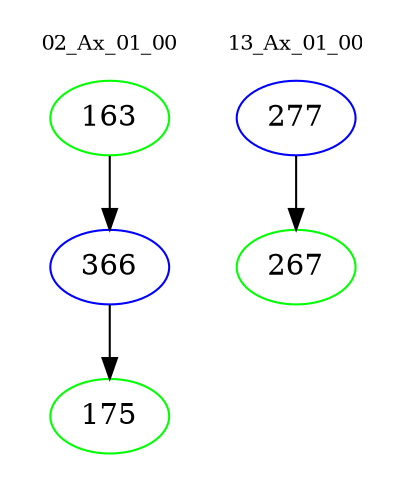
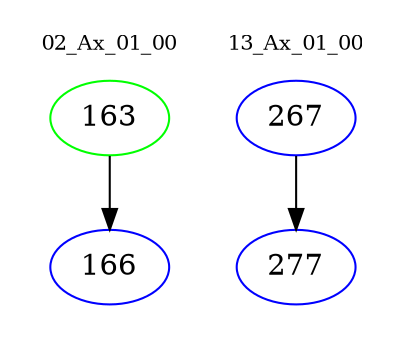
edge "277" -> "267": reversed
node "366": label "366" -> "166"
node "267": color green -> blue
node "175": removed
